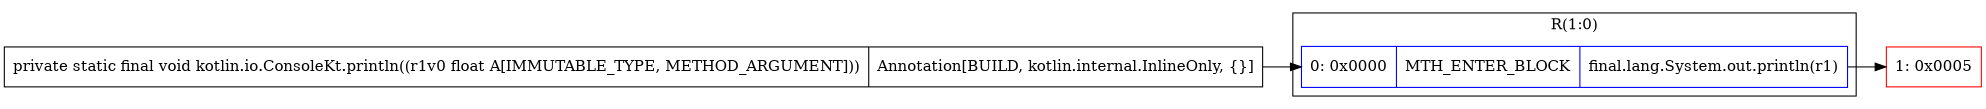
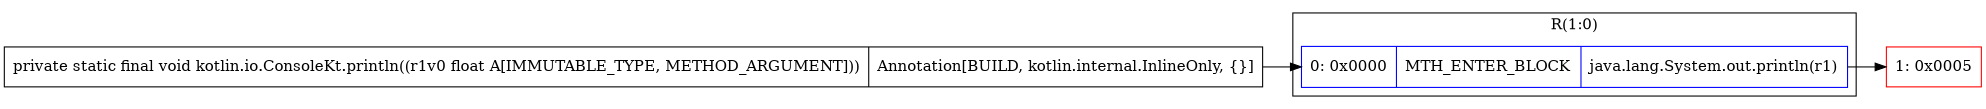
node "0: 0x0000": text "final.lang.System.out.println(r1)" -> "java.lang.System.out.println(r1)"
